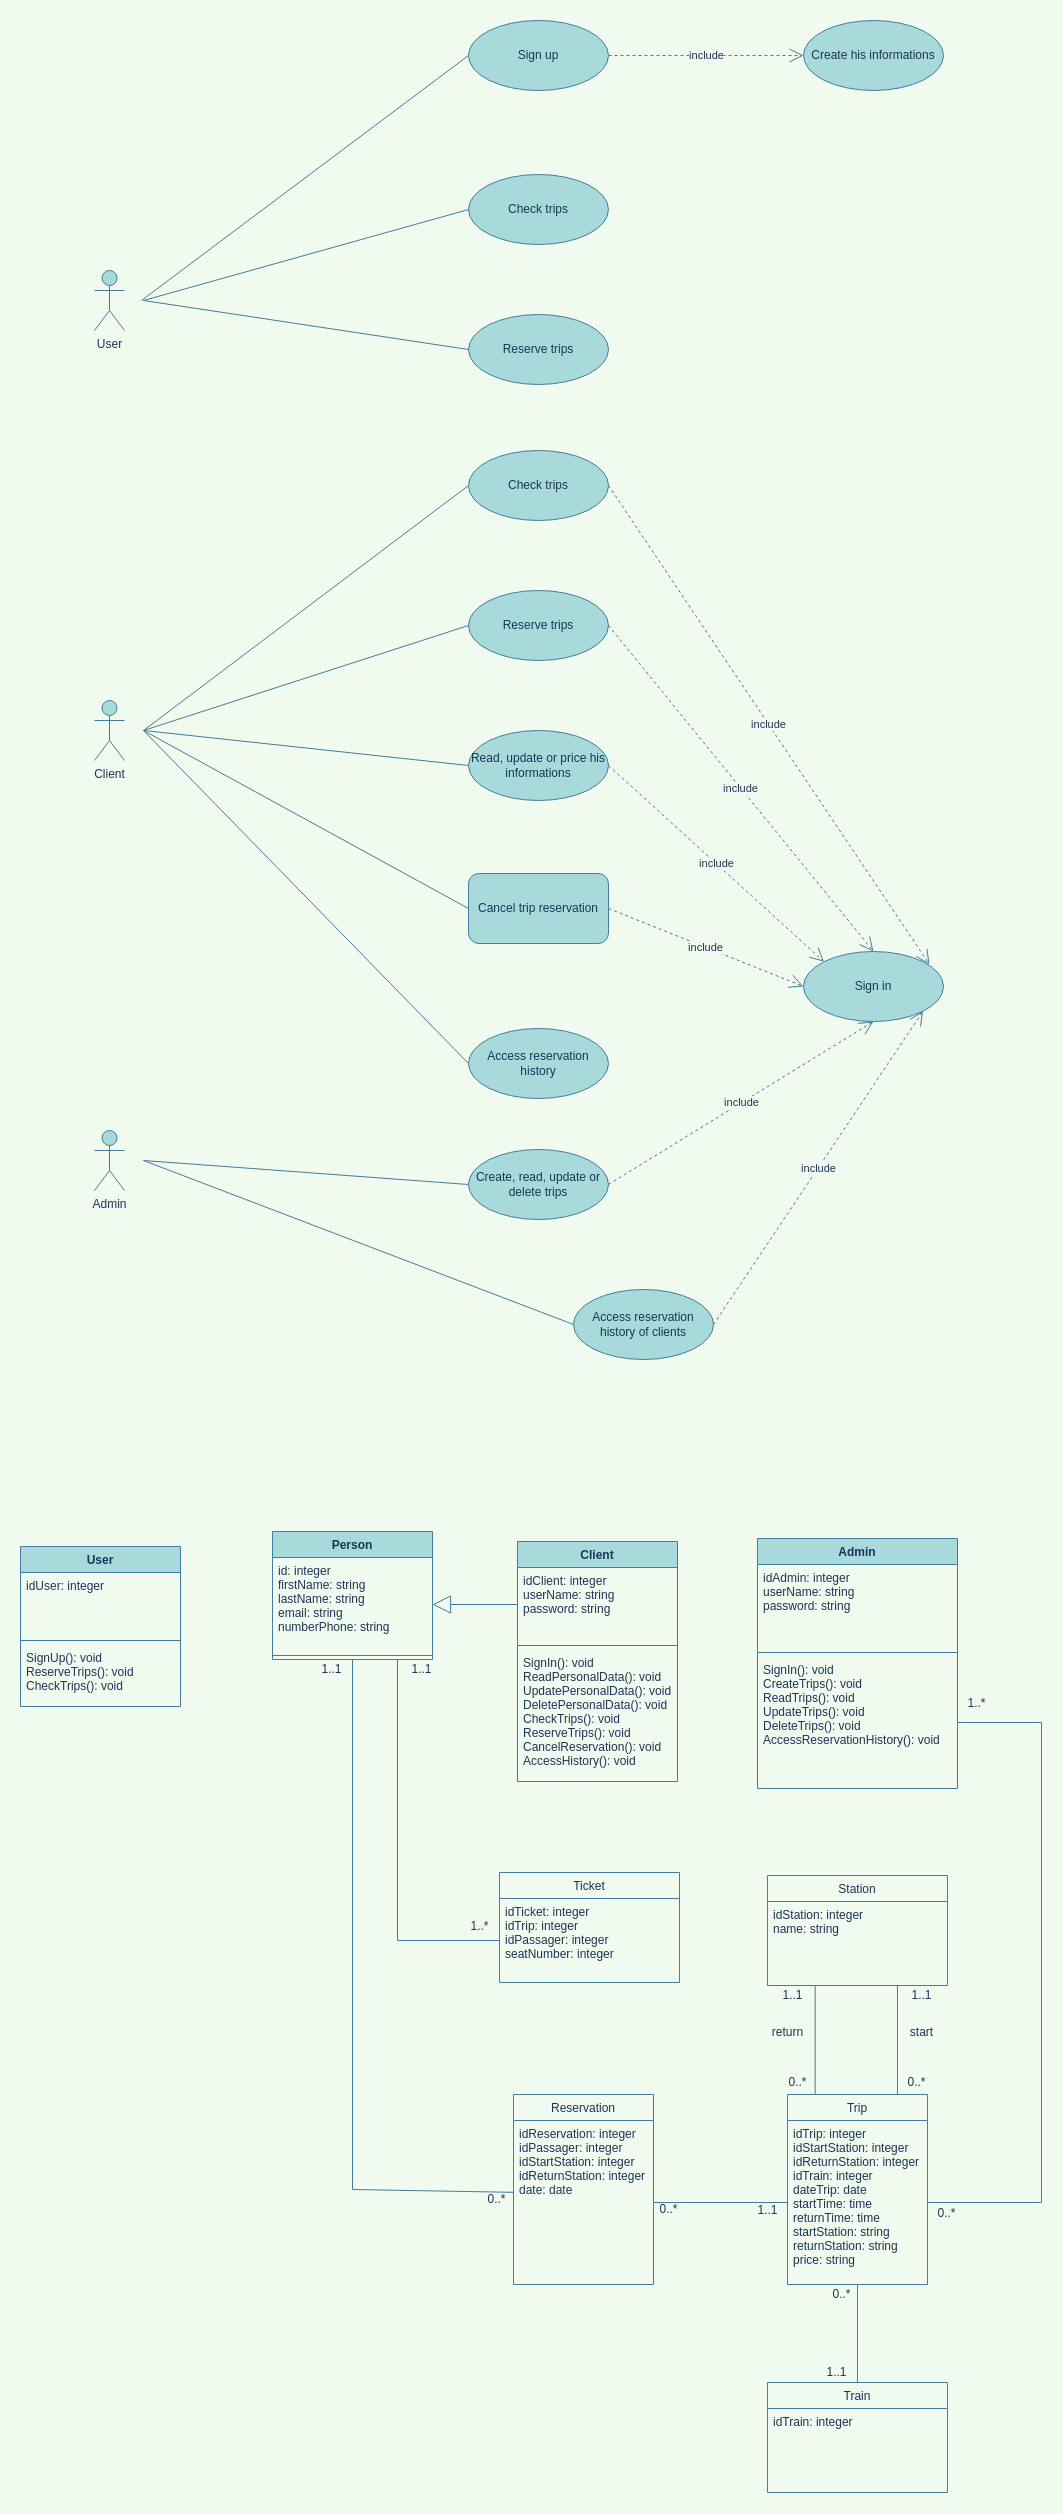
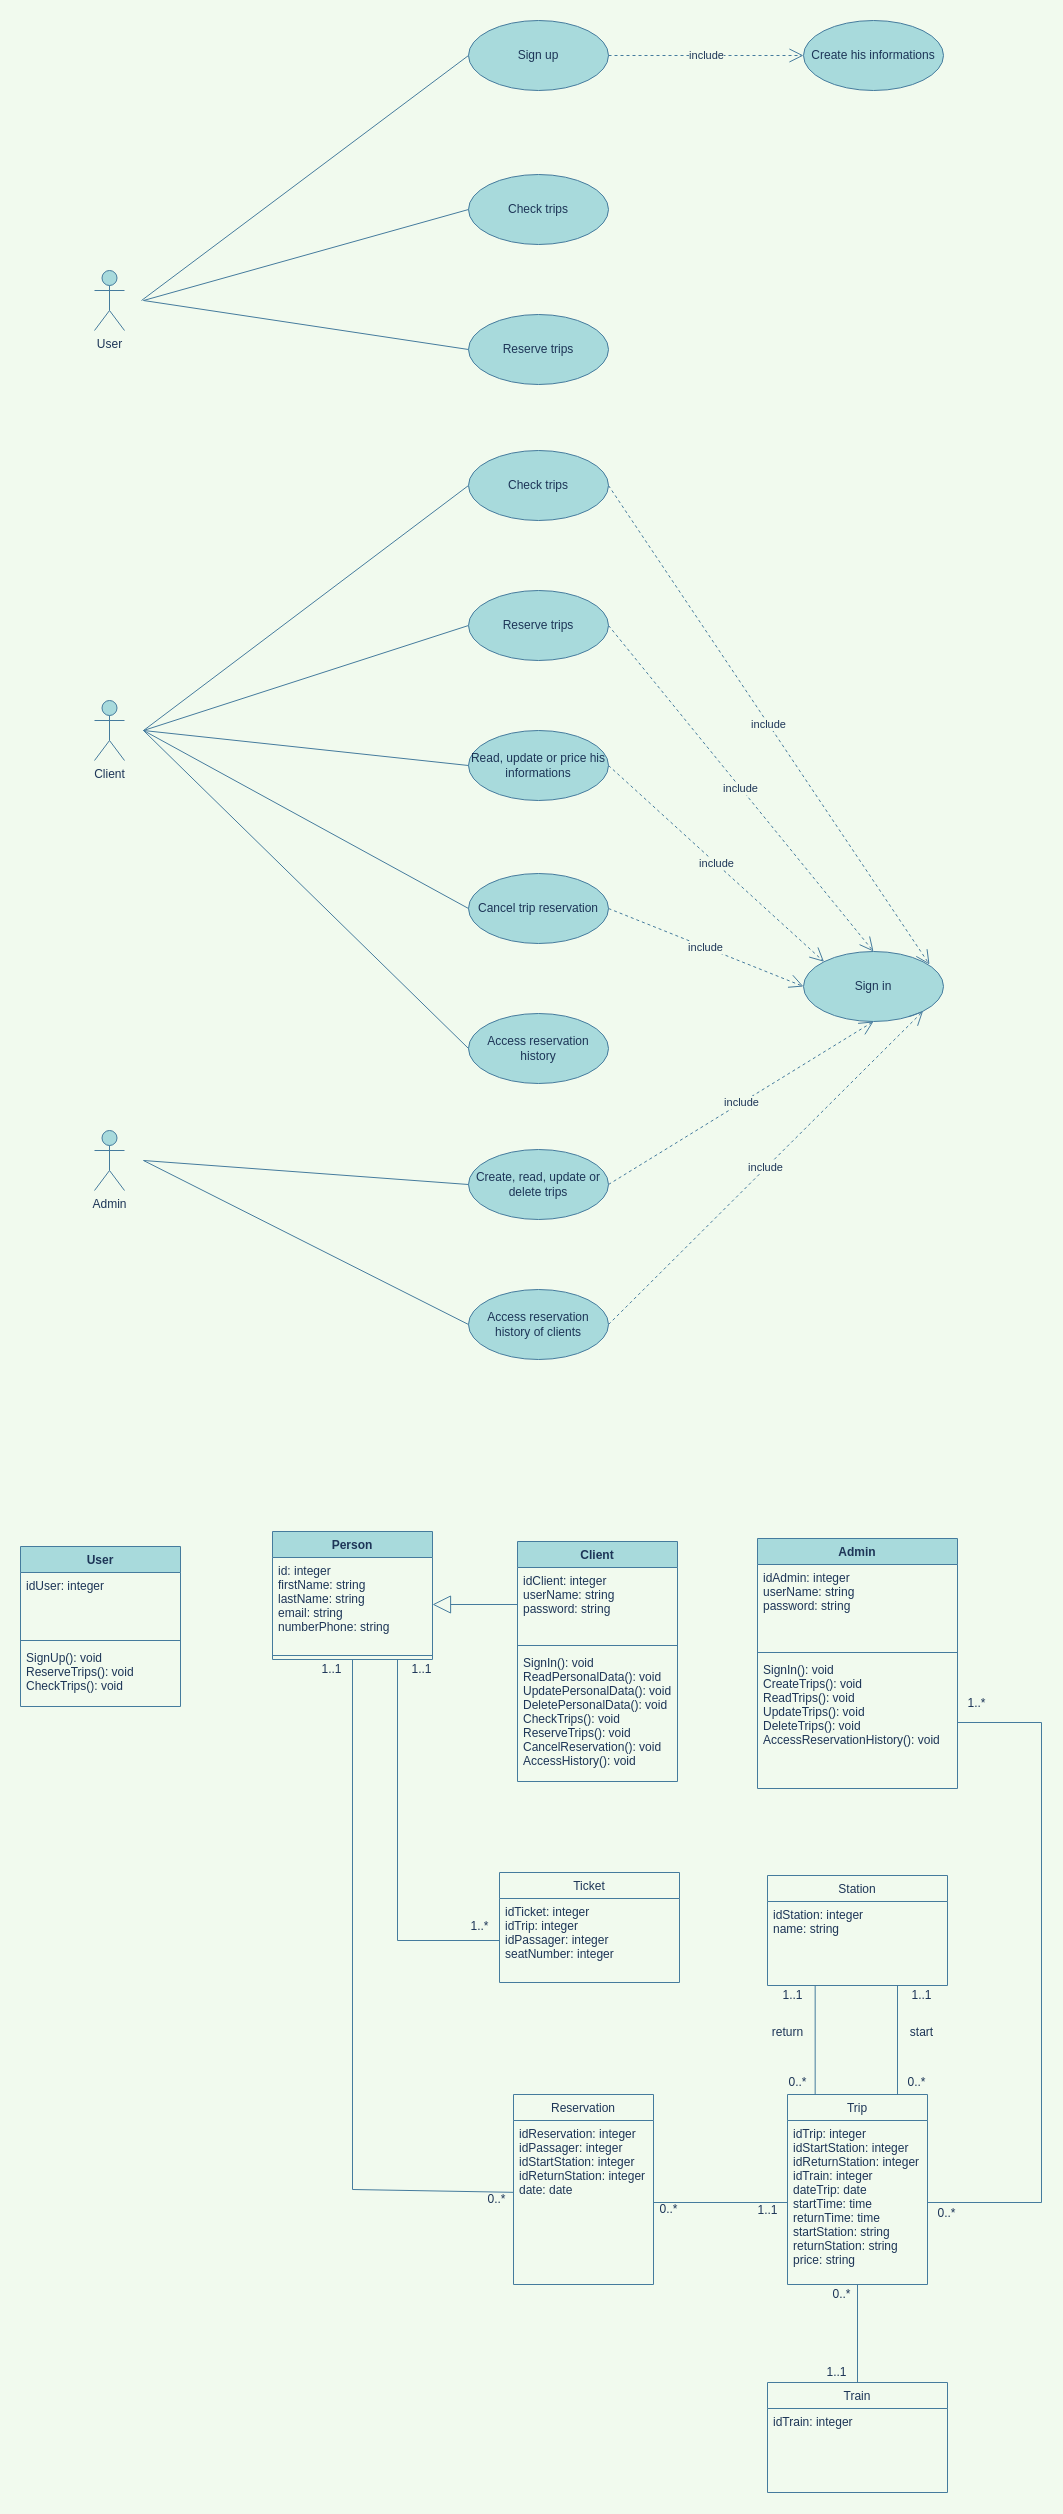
node "Cancel trip reservation": shape rounded rectangle -> ellipse
node "Access reservation history": moved (539, 1064) -> (539, 1049)
node "Access reservation history of clients": moved (644, 1325) -> (539, 1325)
